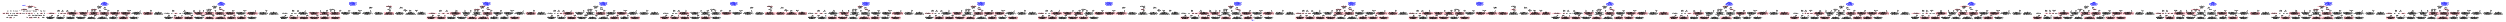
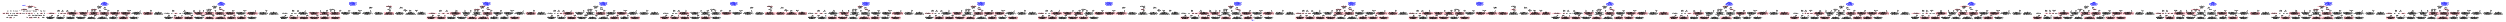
edge "Ref" -> "sitterBirthDate": now "Person2" -> "sitterBirthDate"
